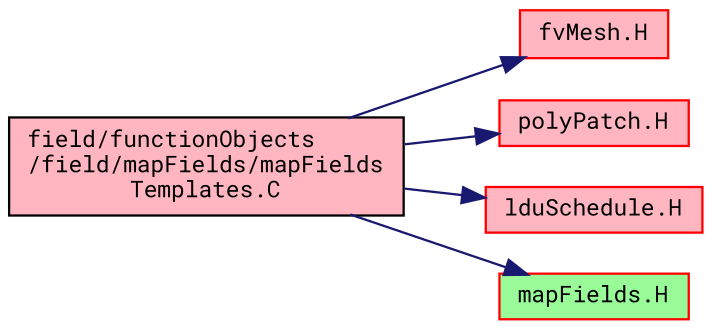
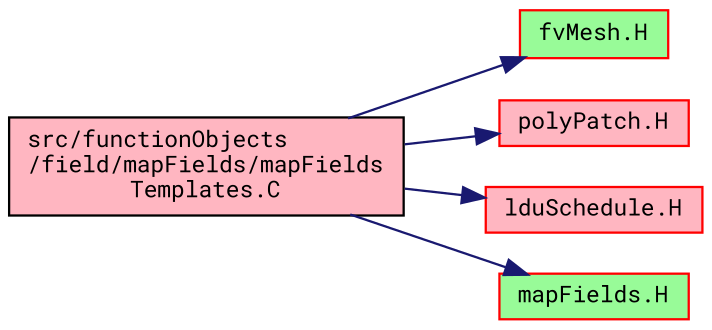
node "fvMesh.H": fillcolor lightpink -> palegreen
node "field/functionObjects /field/mapFields/mapFields Templates.C": label "field/functionObjects /field/mapFields/mapFields Templates.C" -> "src/functionObjects /field/mapFields/mapFields Templates.C"
